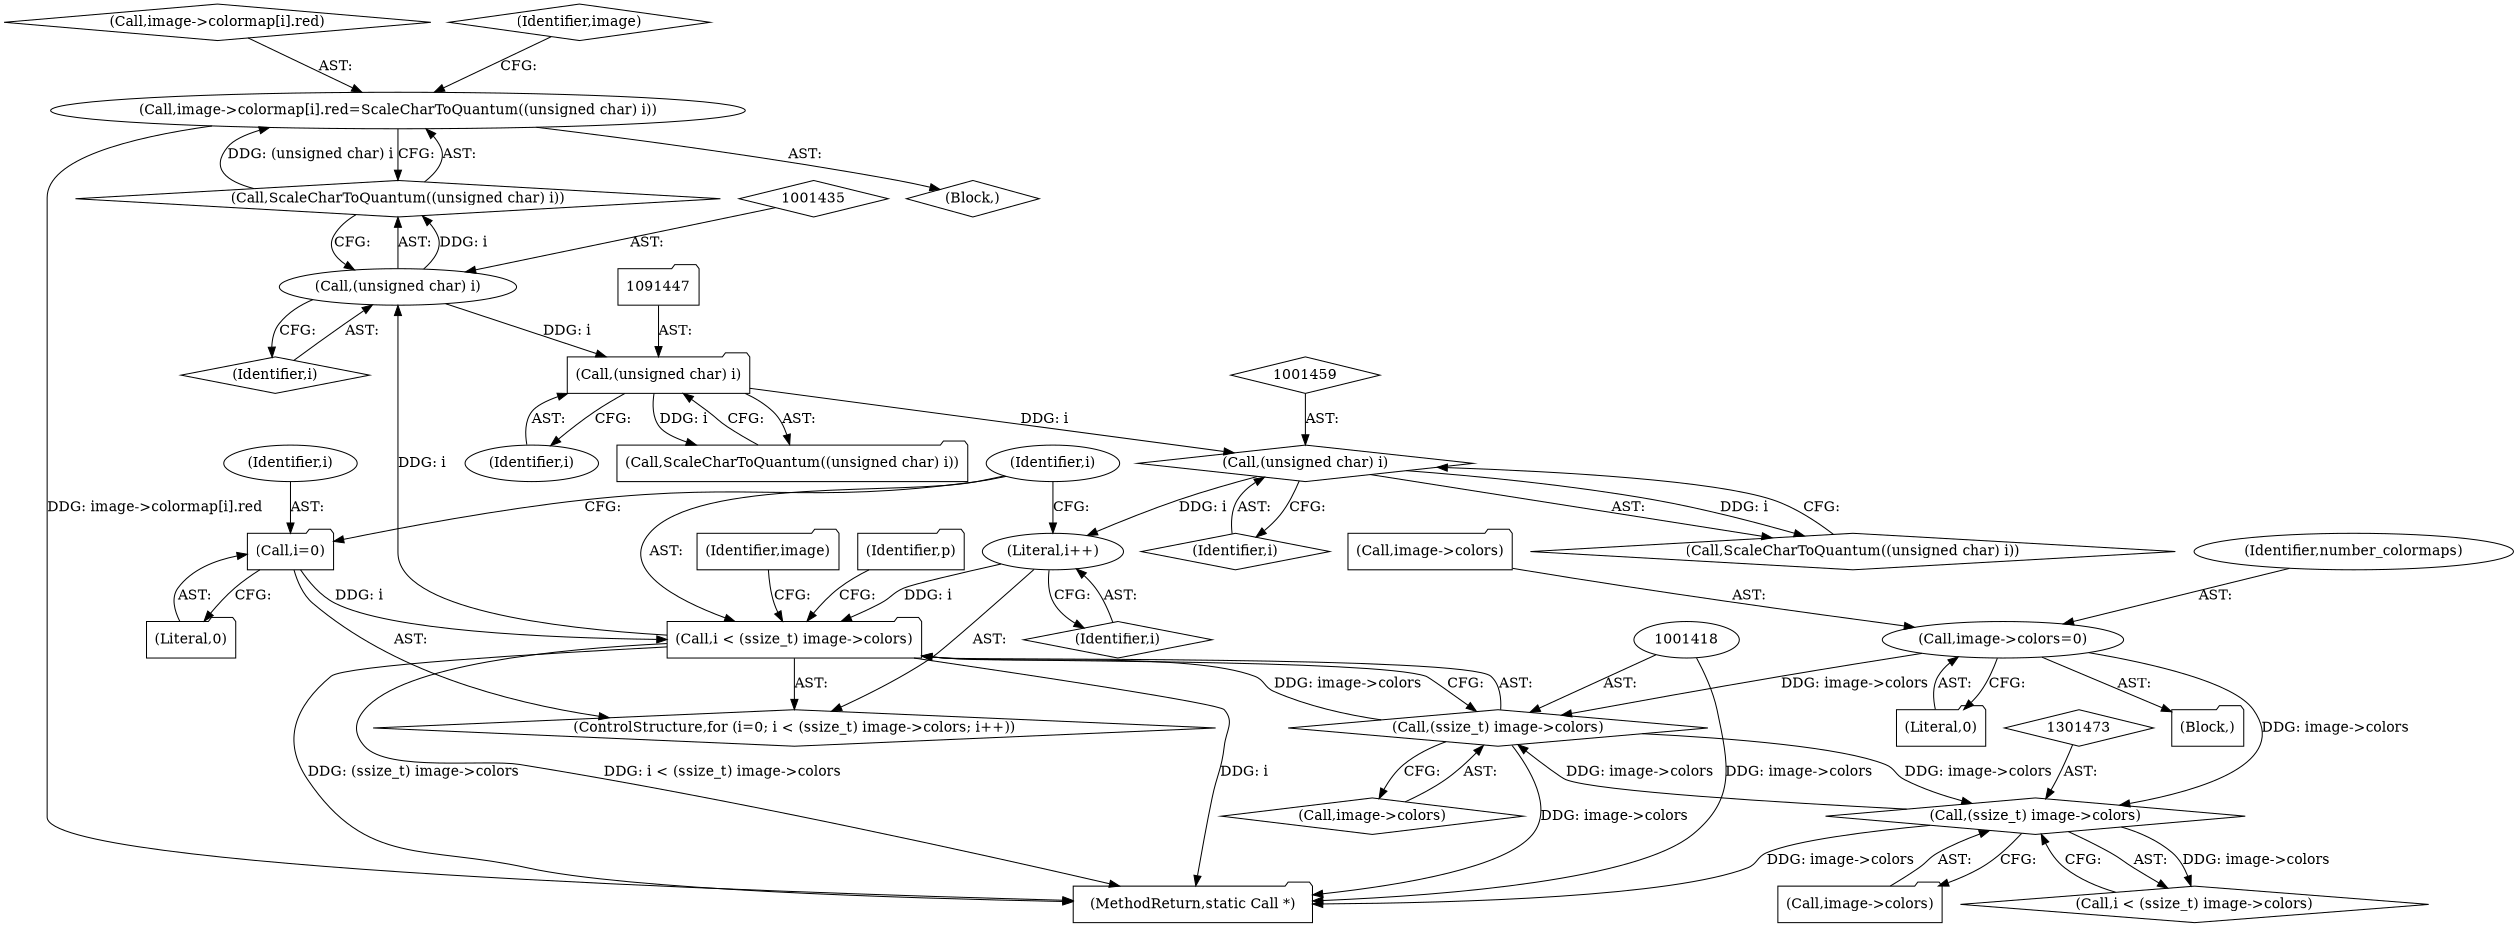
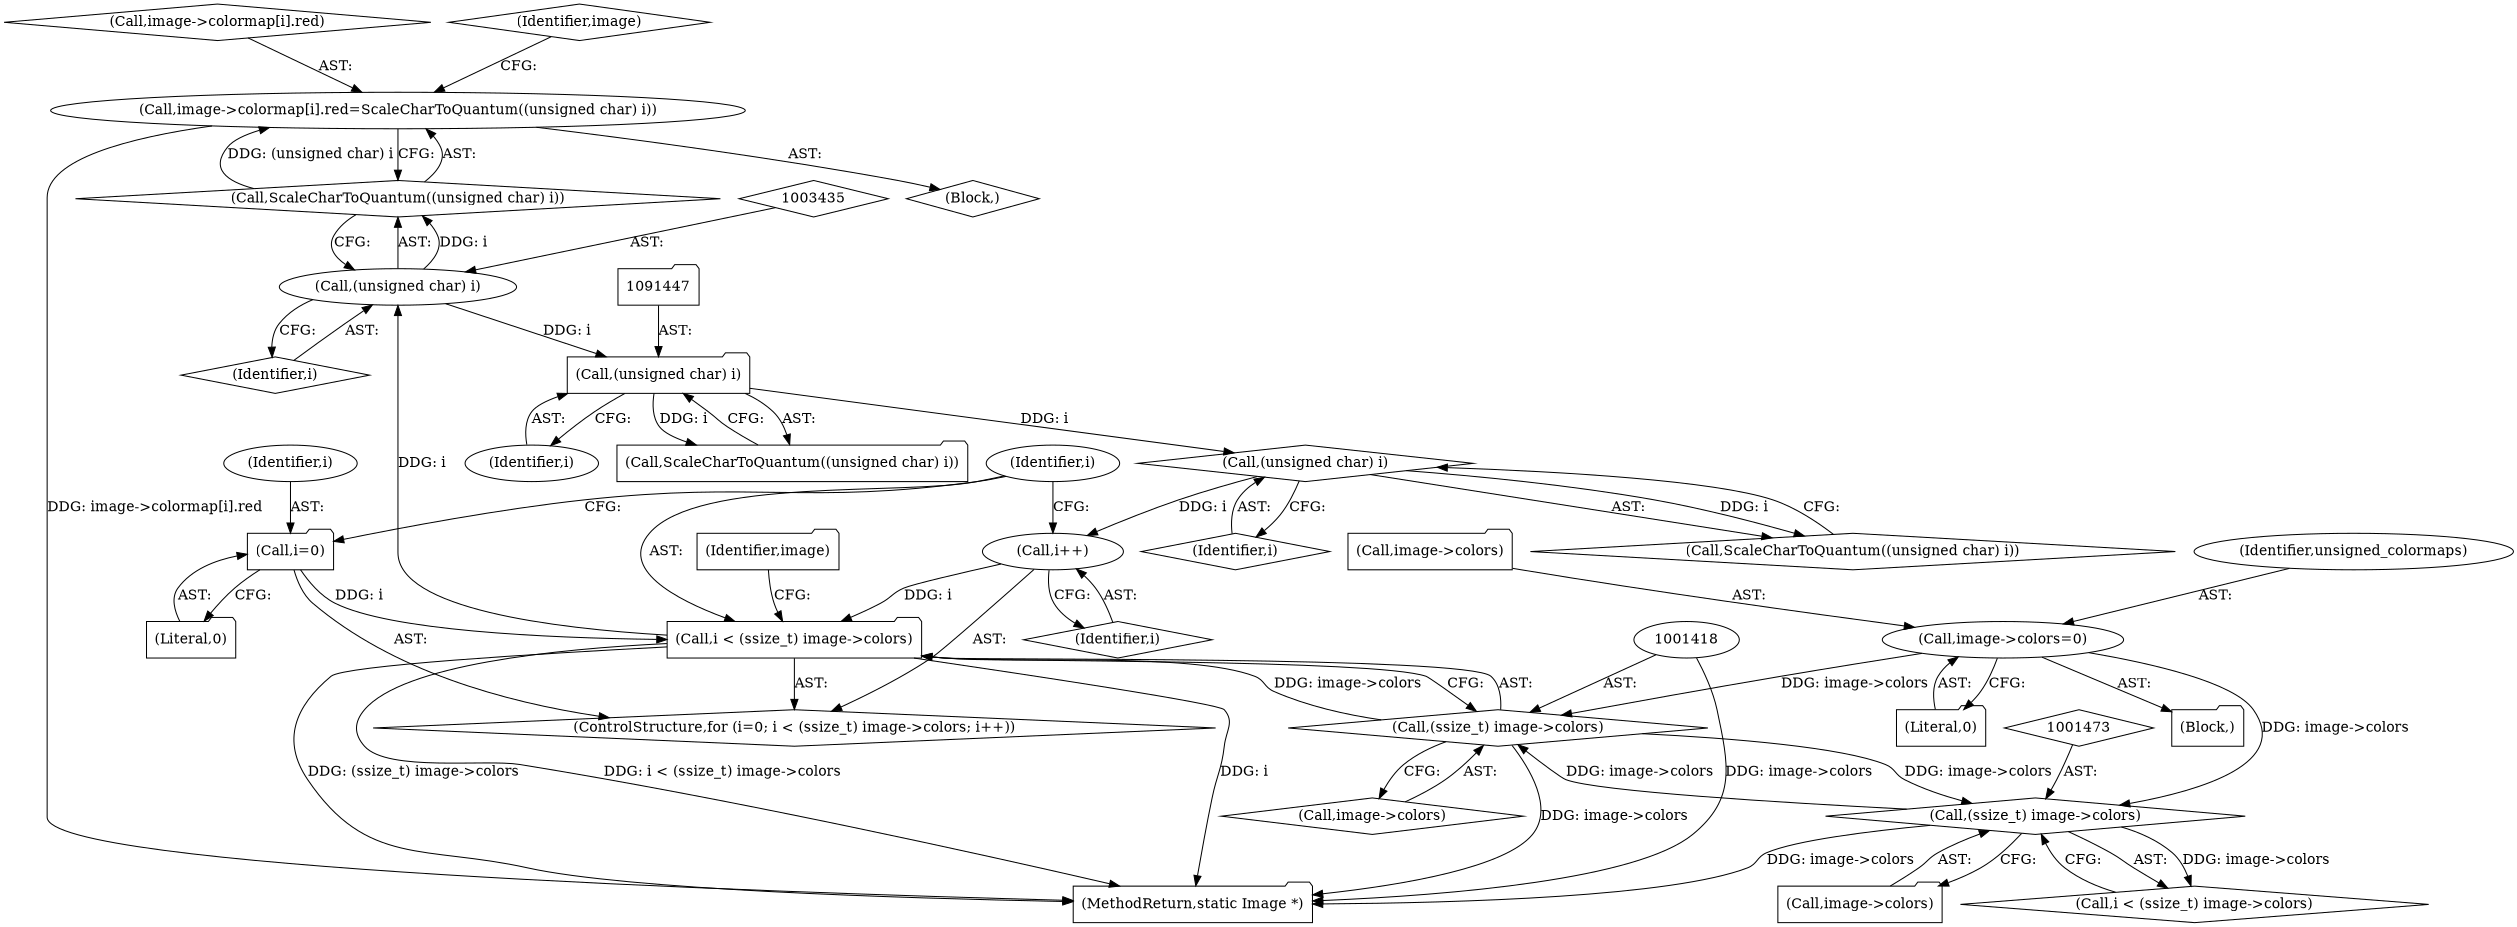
node "1001435": label "1001435" -> "1003435"
node "1001459": removed
node "(Identifier,p)": removed
node "(Literal,i++)": label "(Literal,i++)" -> "(Call,i++)"
node "(Identifier,number_colormaps)": label "(Identifier,number_colormaps)" -> "(Identifier,unsigned_colormaps)"
node "1301473": label "1301473" -> "1001473"
node "(MethodReturn,static Call *)": label "(MethodReturn,static Call *)" -> "(MethodReturn,static Image *)"
